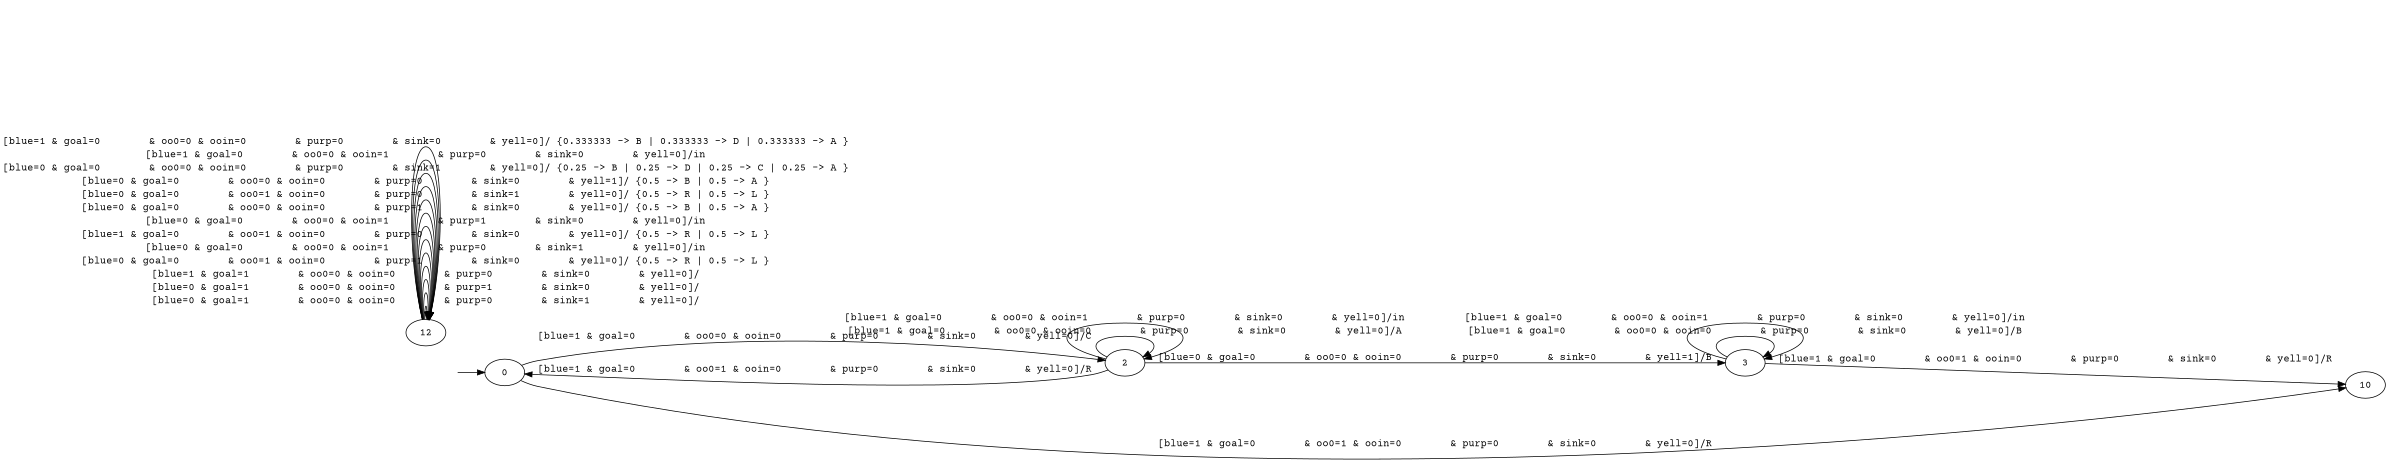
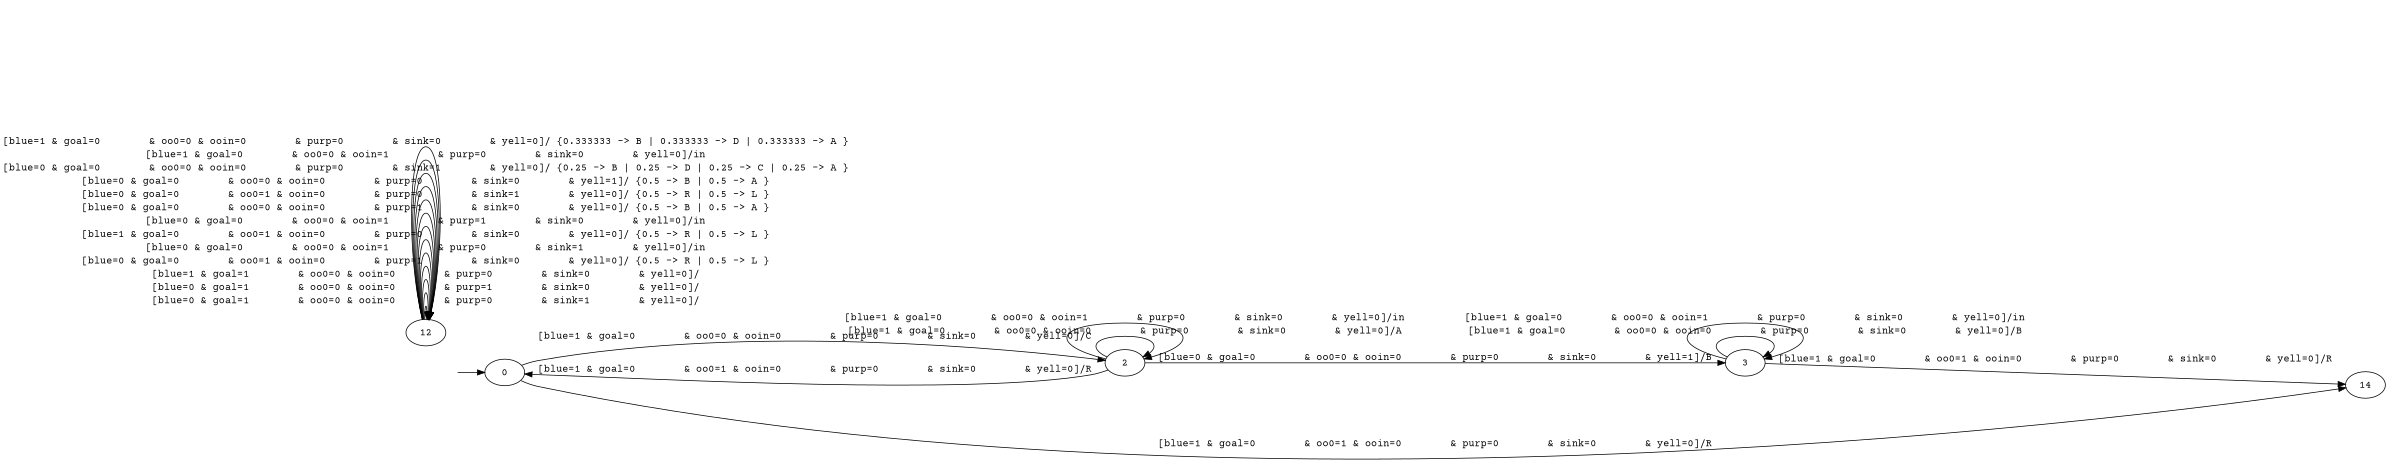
node "10": label "10" -> "14"
